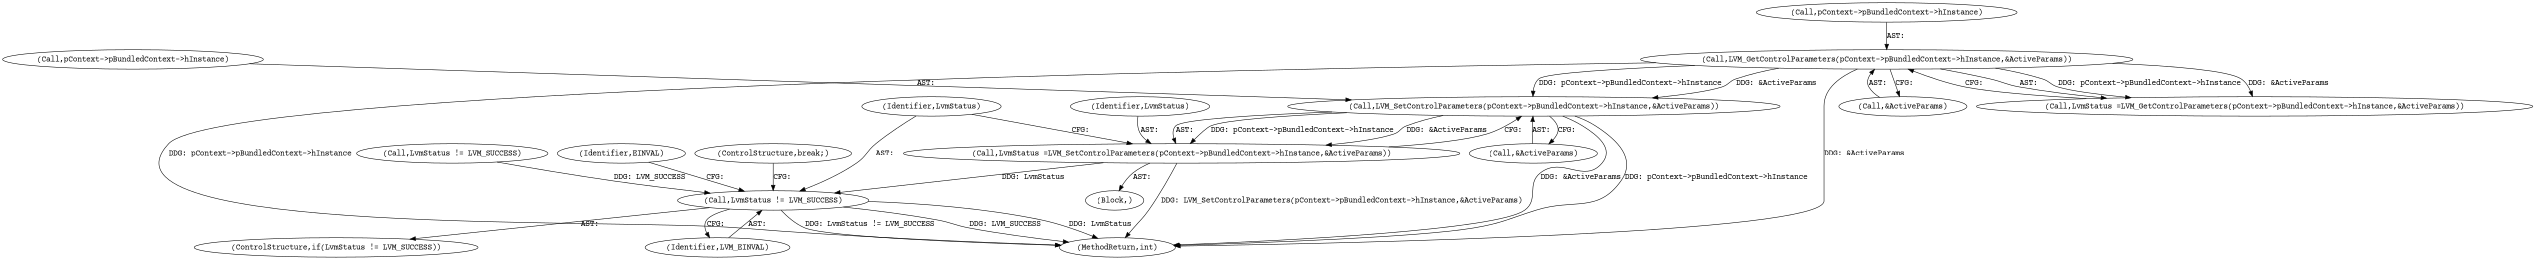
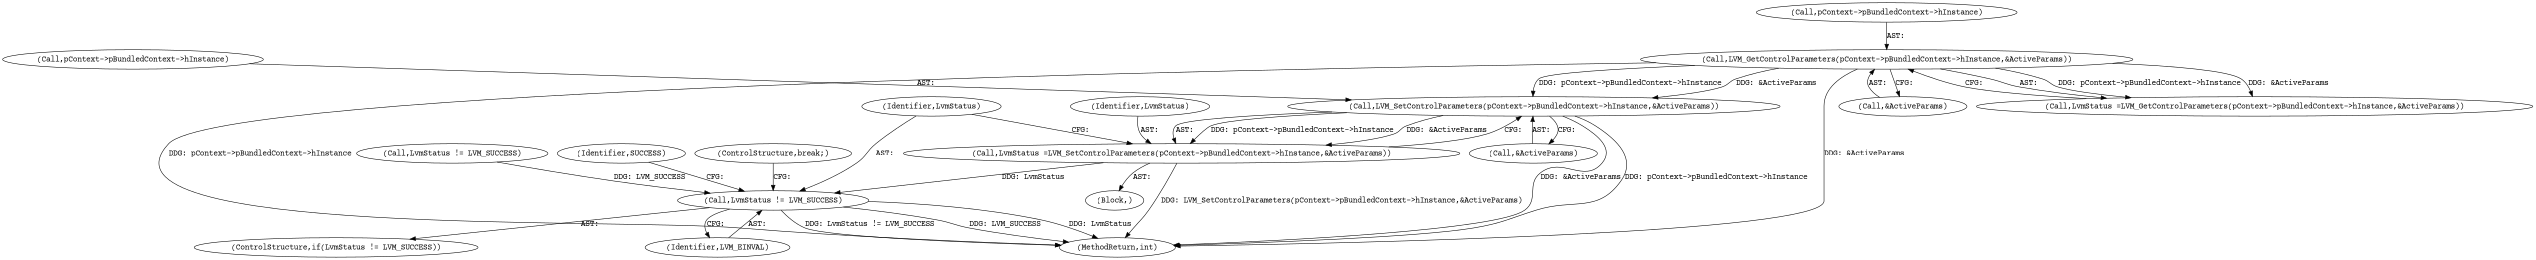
node "(Identifier,EINVAL)": label "(Identifier,EINVAL)" -> "(Identifier,SUCCESS)"
